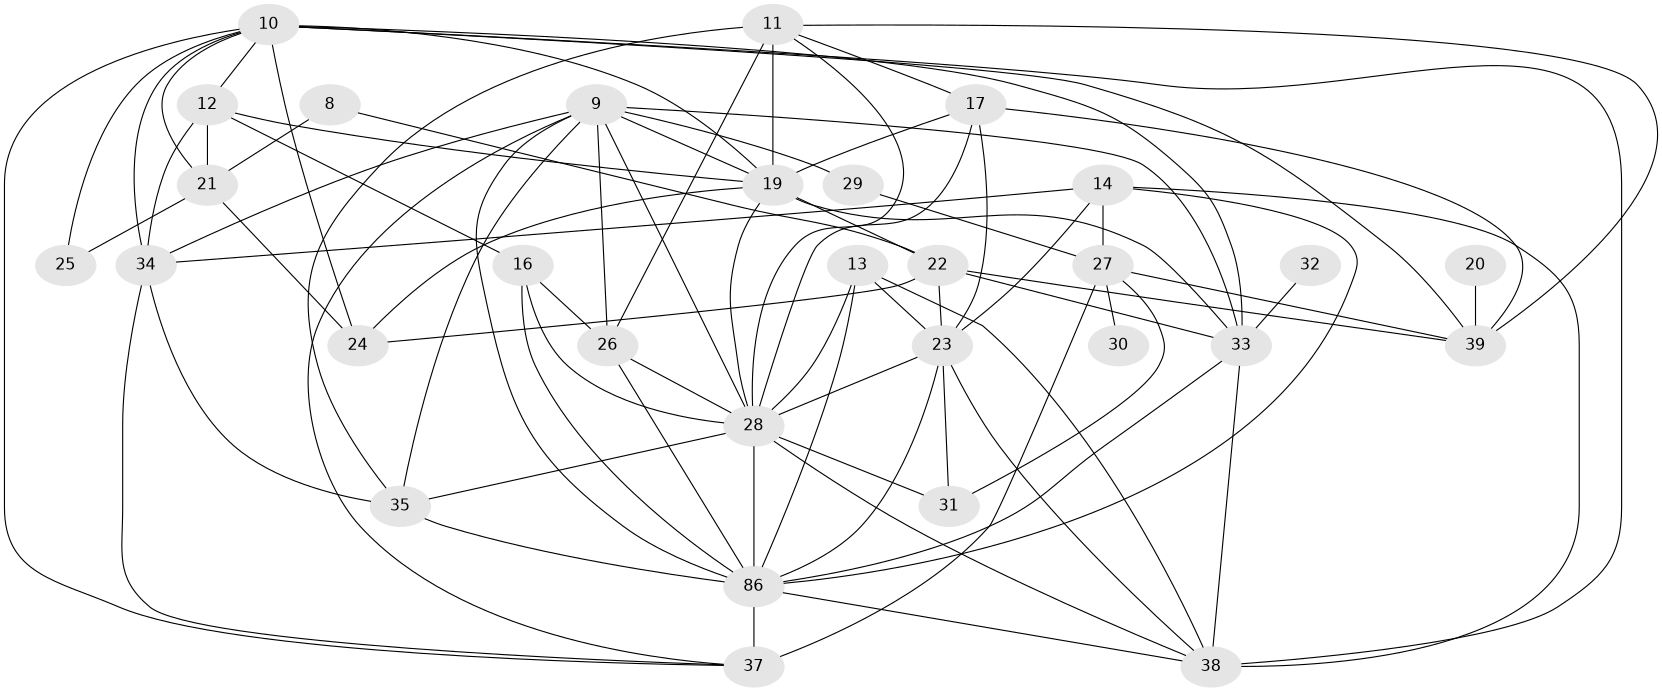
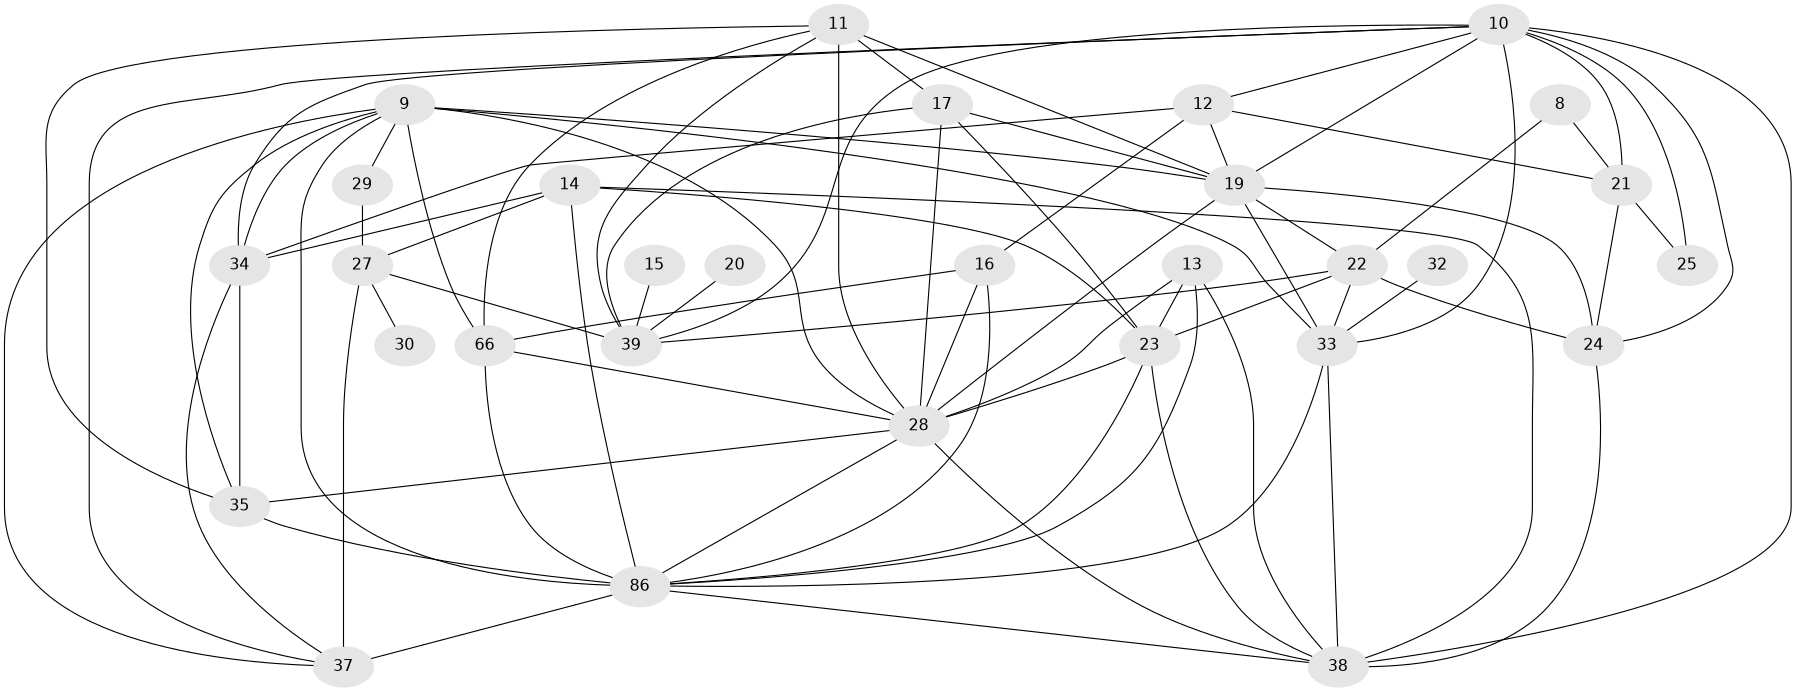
node "15": added
node "26": label "26" -> "66"
node "31": removed
edge "24" -- "38": added
